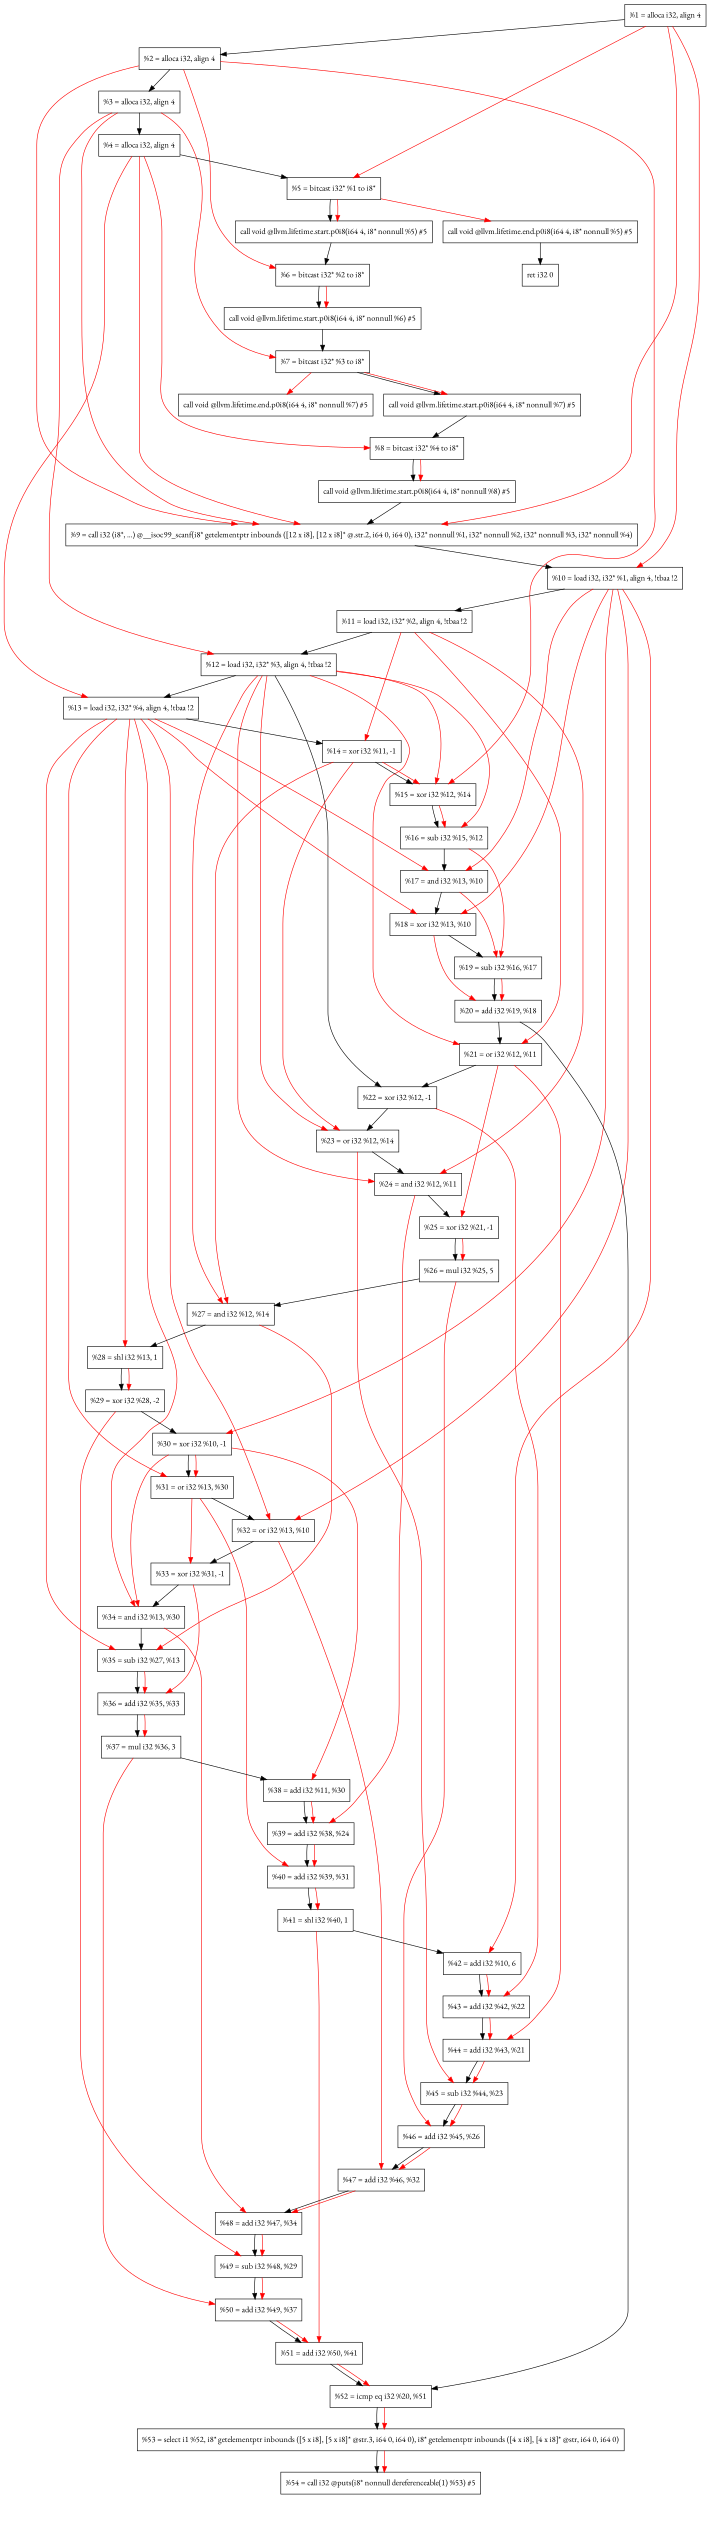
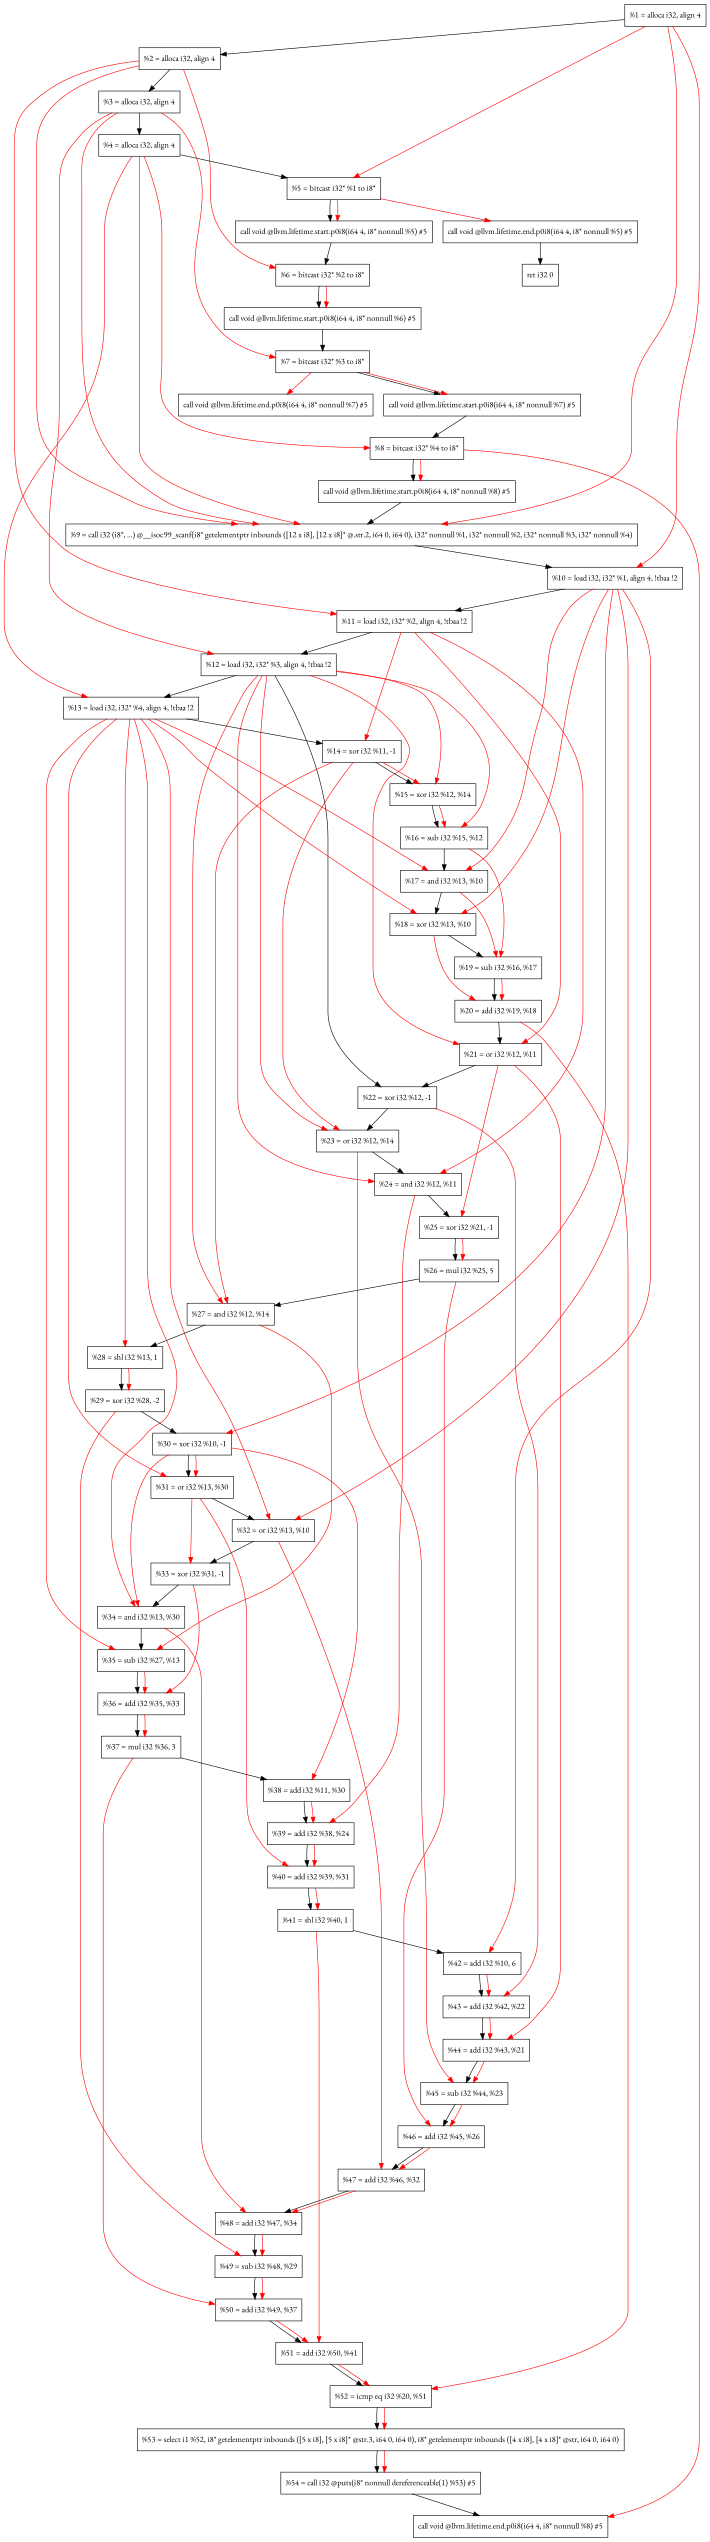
edge "%2 = alloca i32, align 4" -> "%15 = xor i32 %12, %14": now "%2 = alloca i32, align 4" -> "%11 = load i32, i32* %2, align 4, !tbaa !2"
edge "%20 = add i32 %19, %18" -> "%52 = icmp eq i32 %20, %51": color black -> red
node "call void @llvm.lifetime.end.p0i8(i64 4, i8* nonnull %8) #5": added
